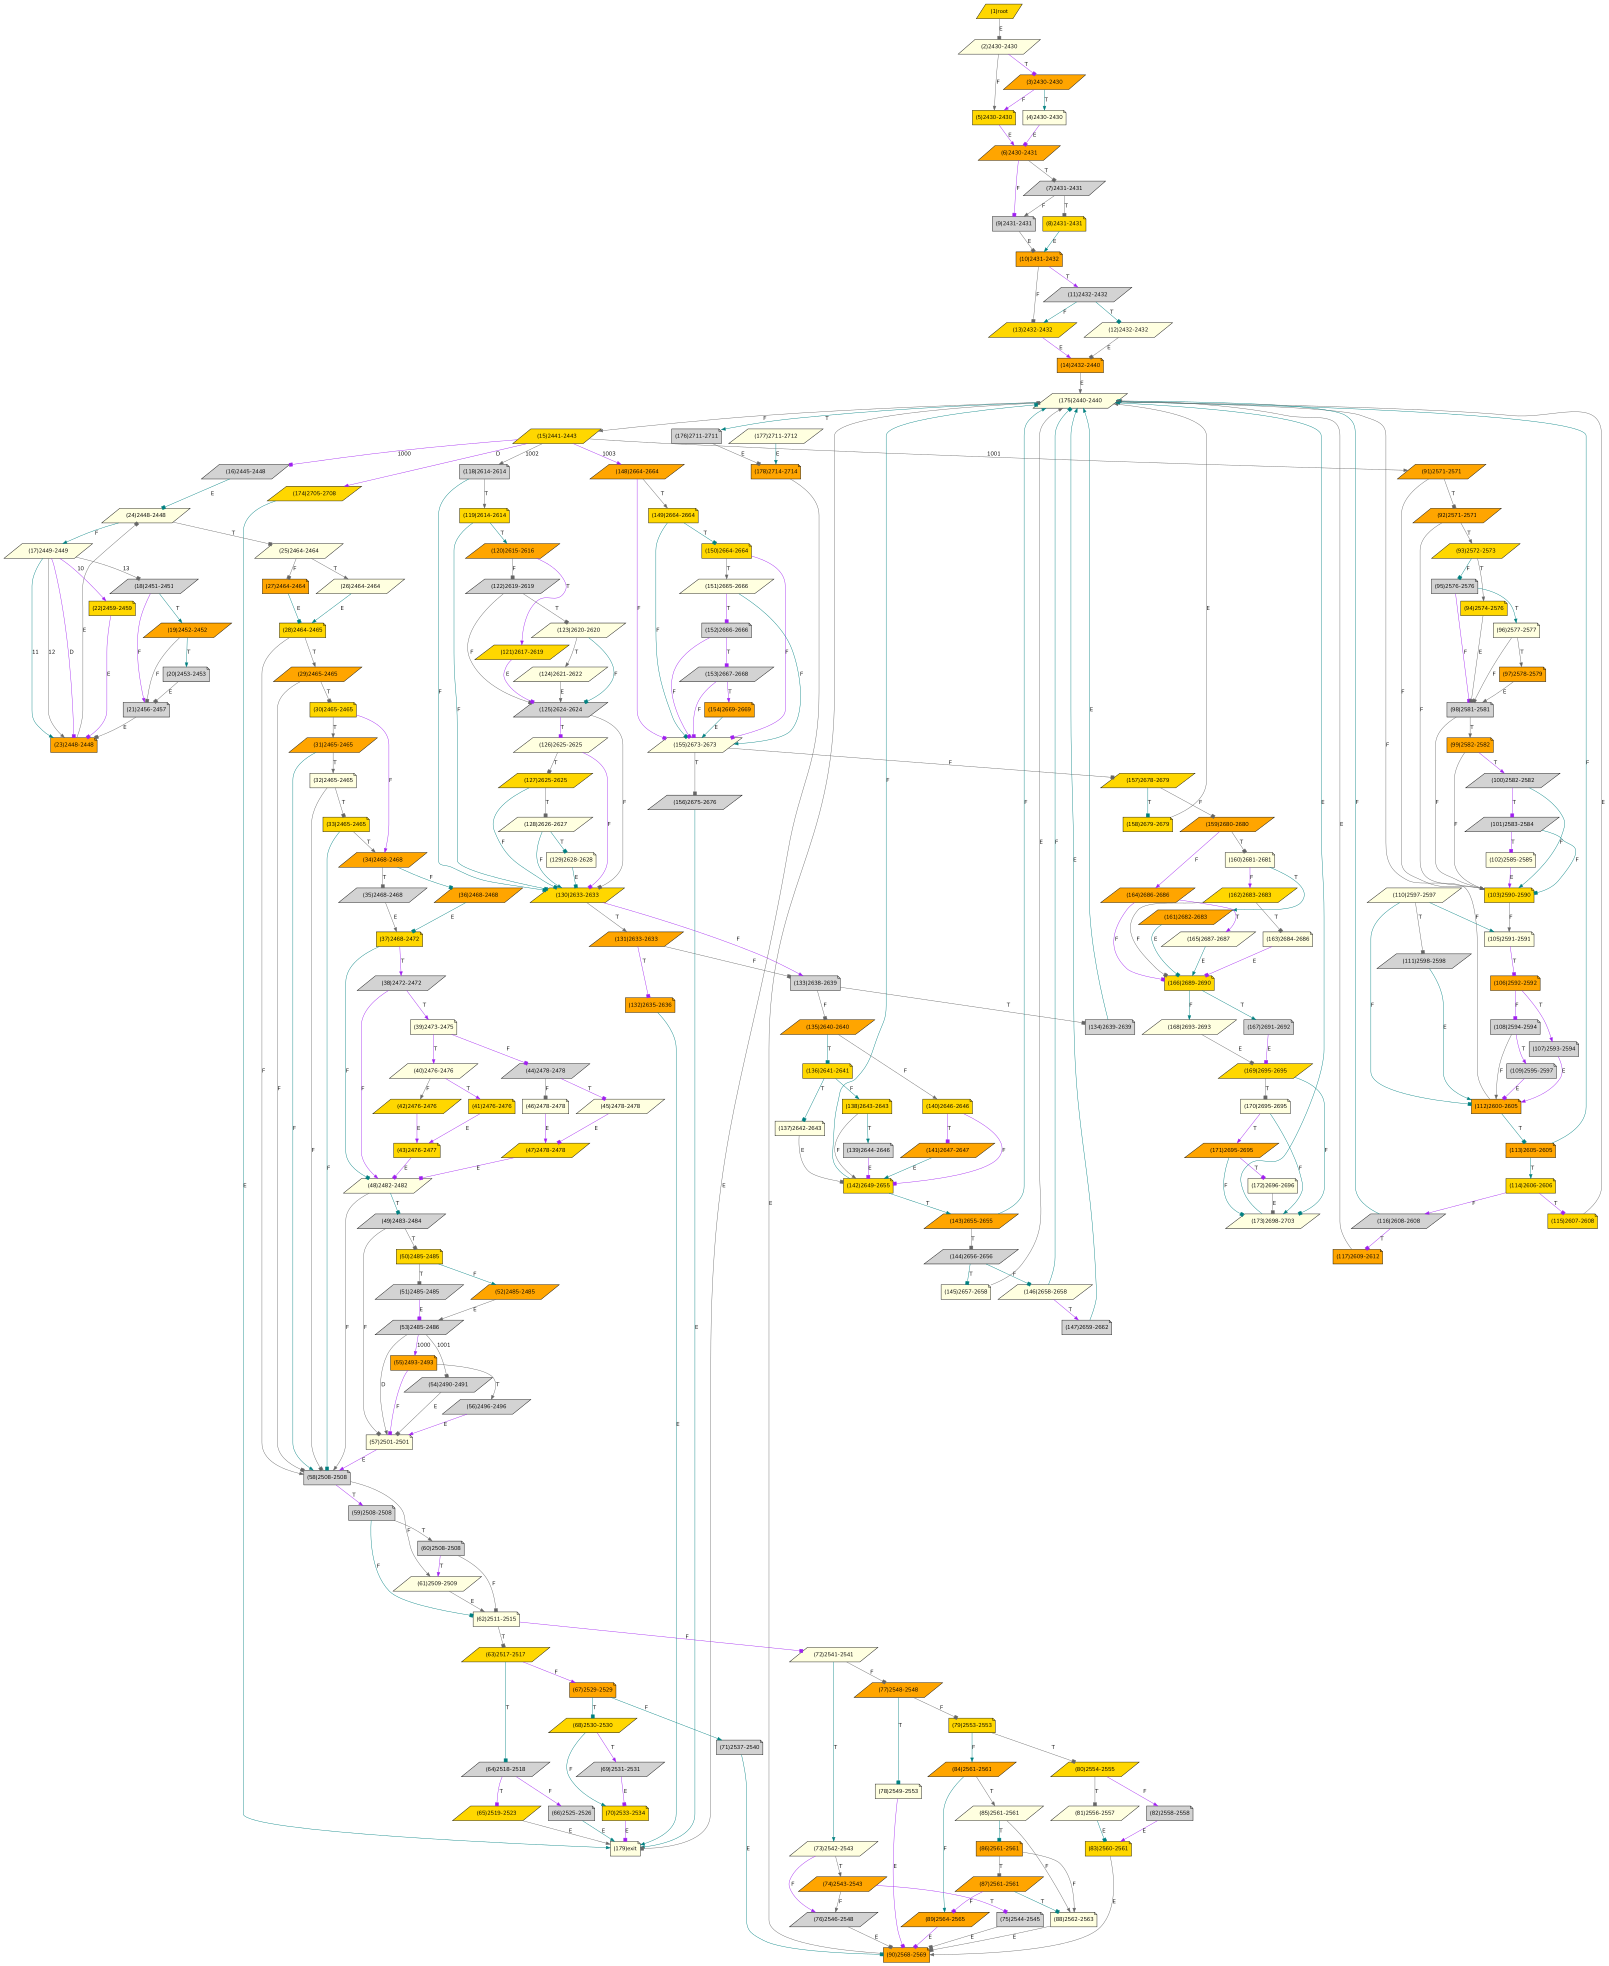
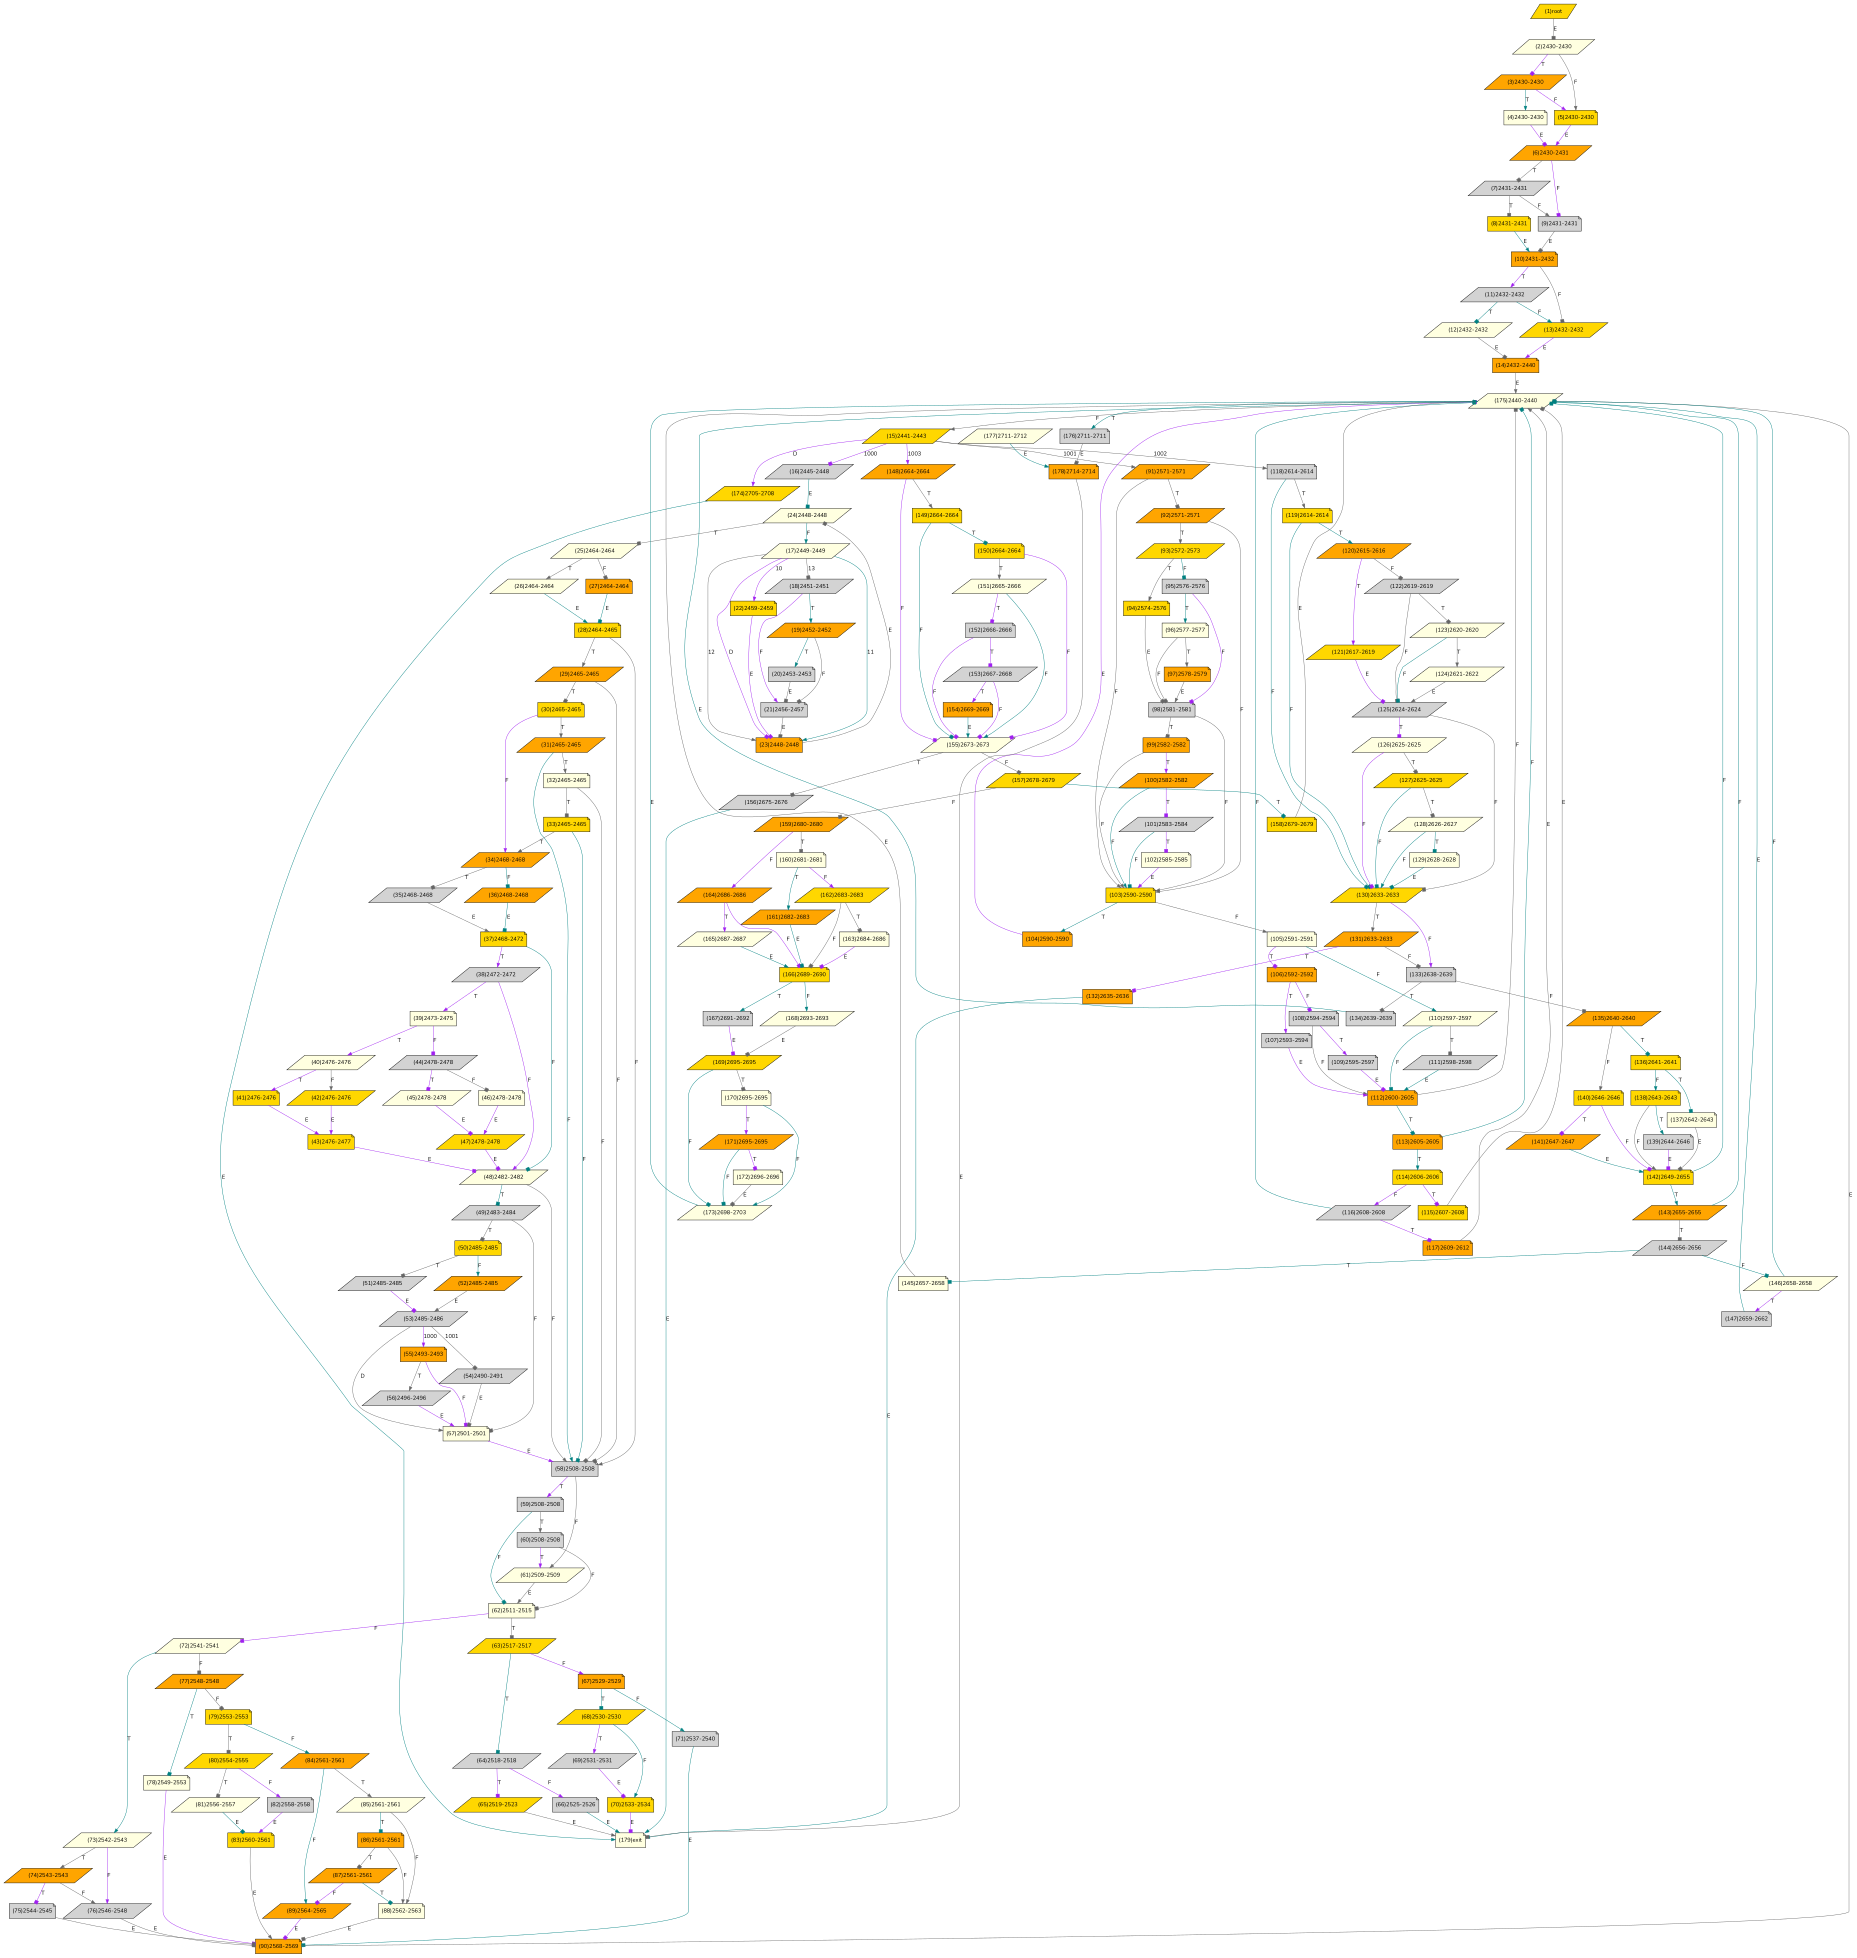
edge "(98)2581-2581" -> "(99)2582-2582": arrowhead normal -> box
node "(100)2582-2582": fillcolor lightgrey -> orange
edge "(110)2597-2597" -> "(105)2591-2591": reversed
node "(104)2590-2590": added
